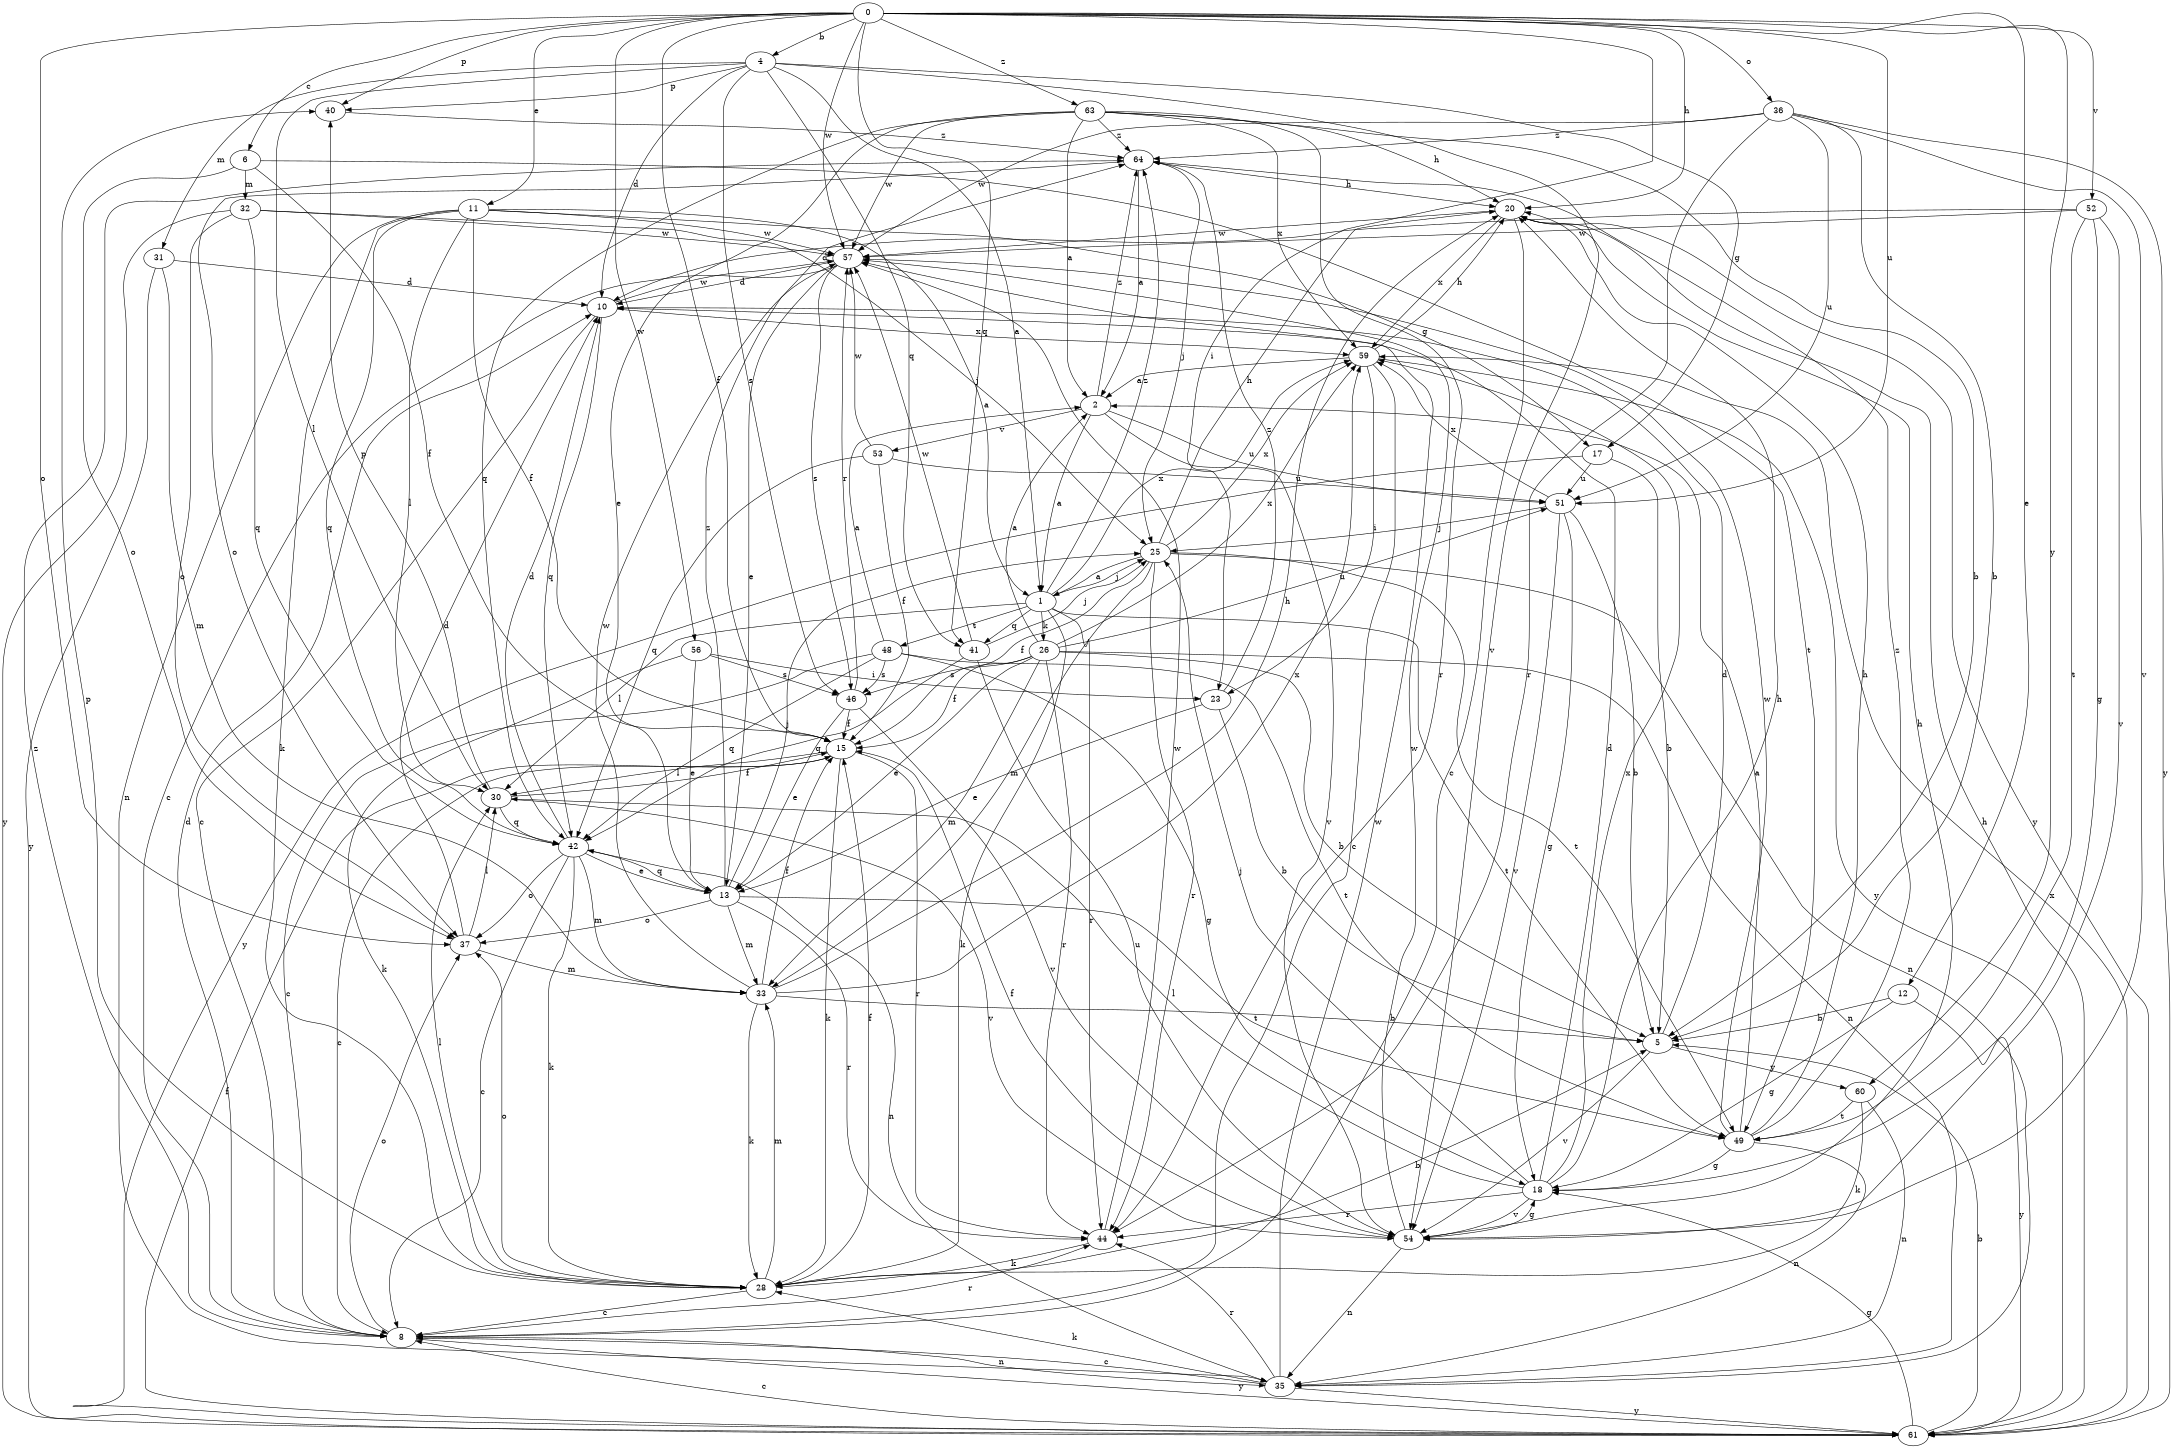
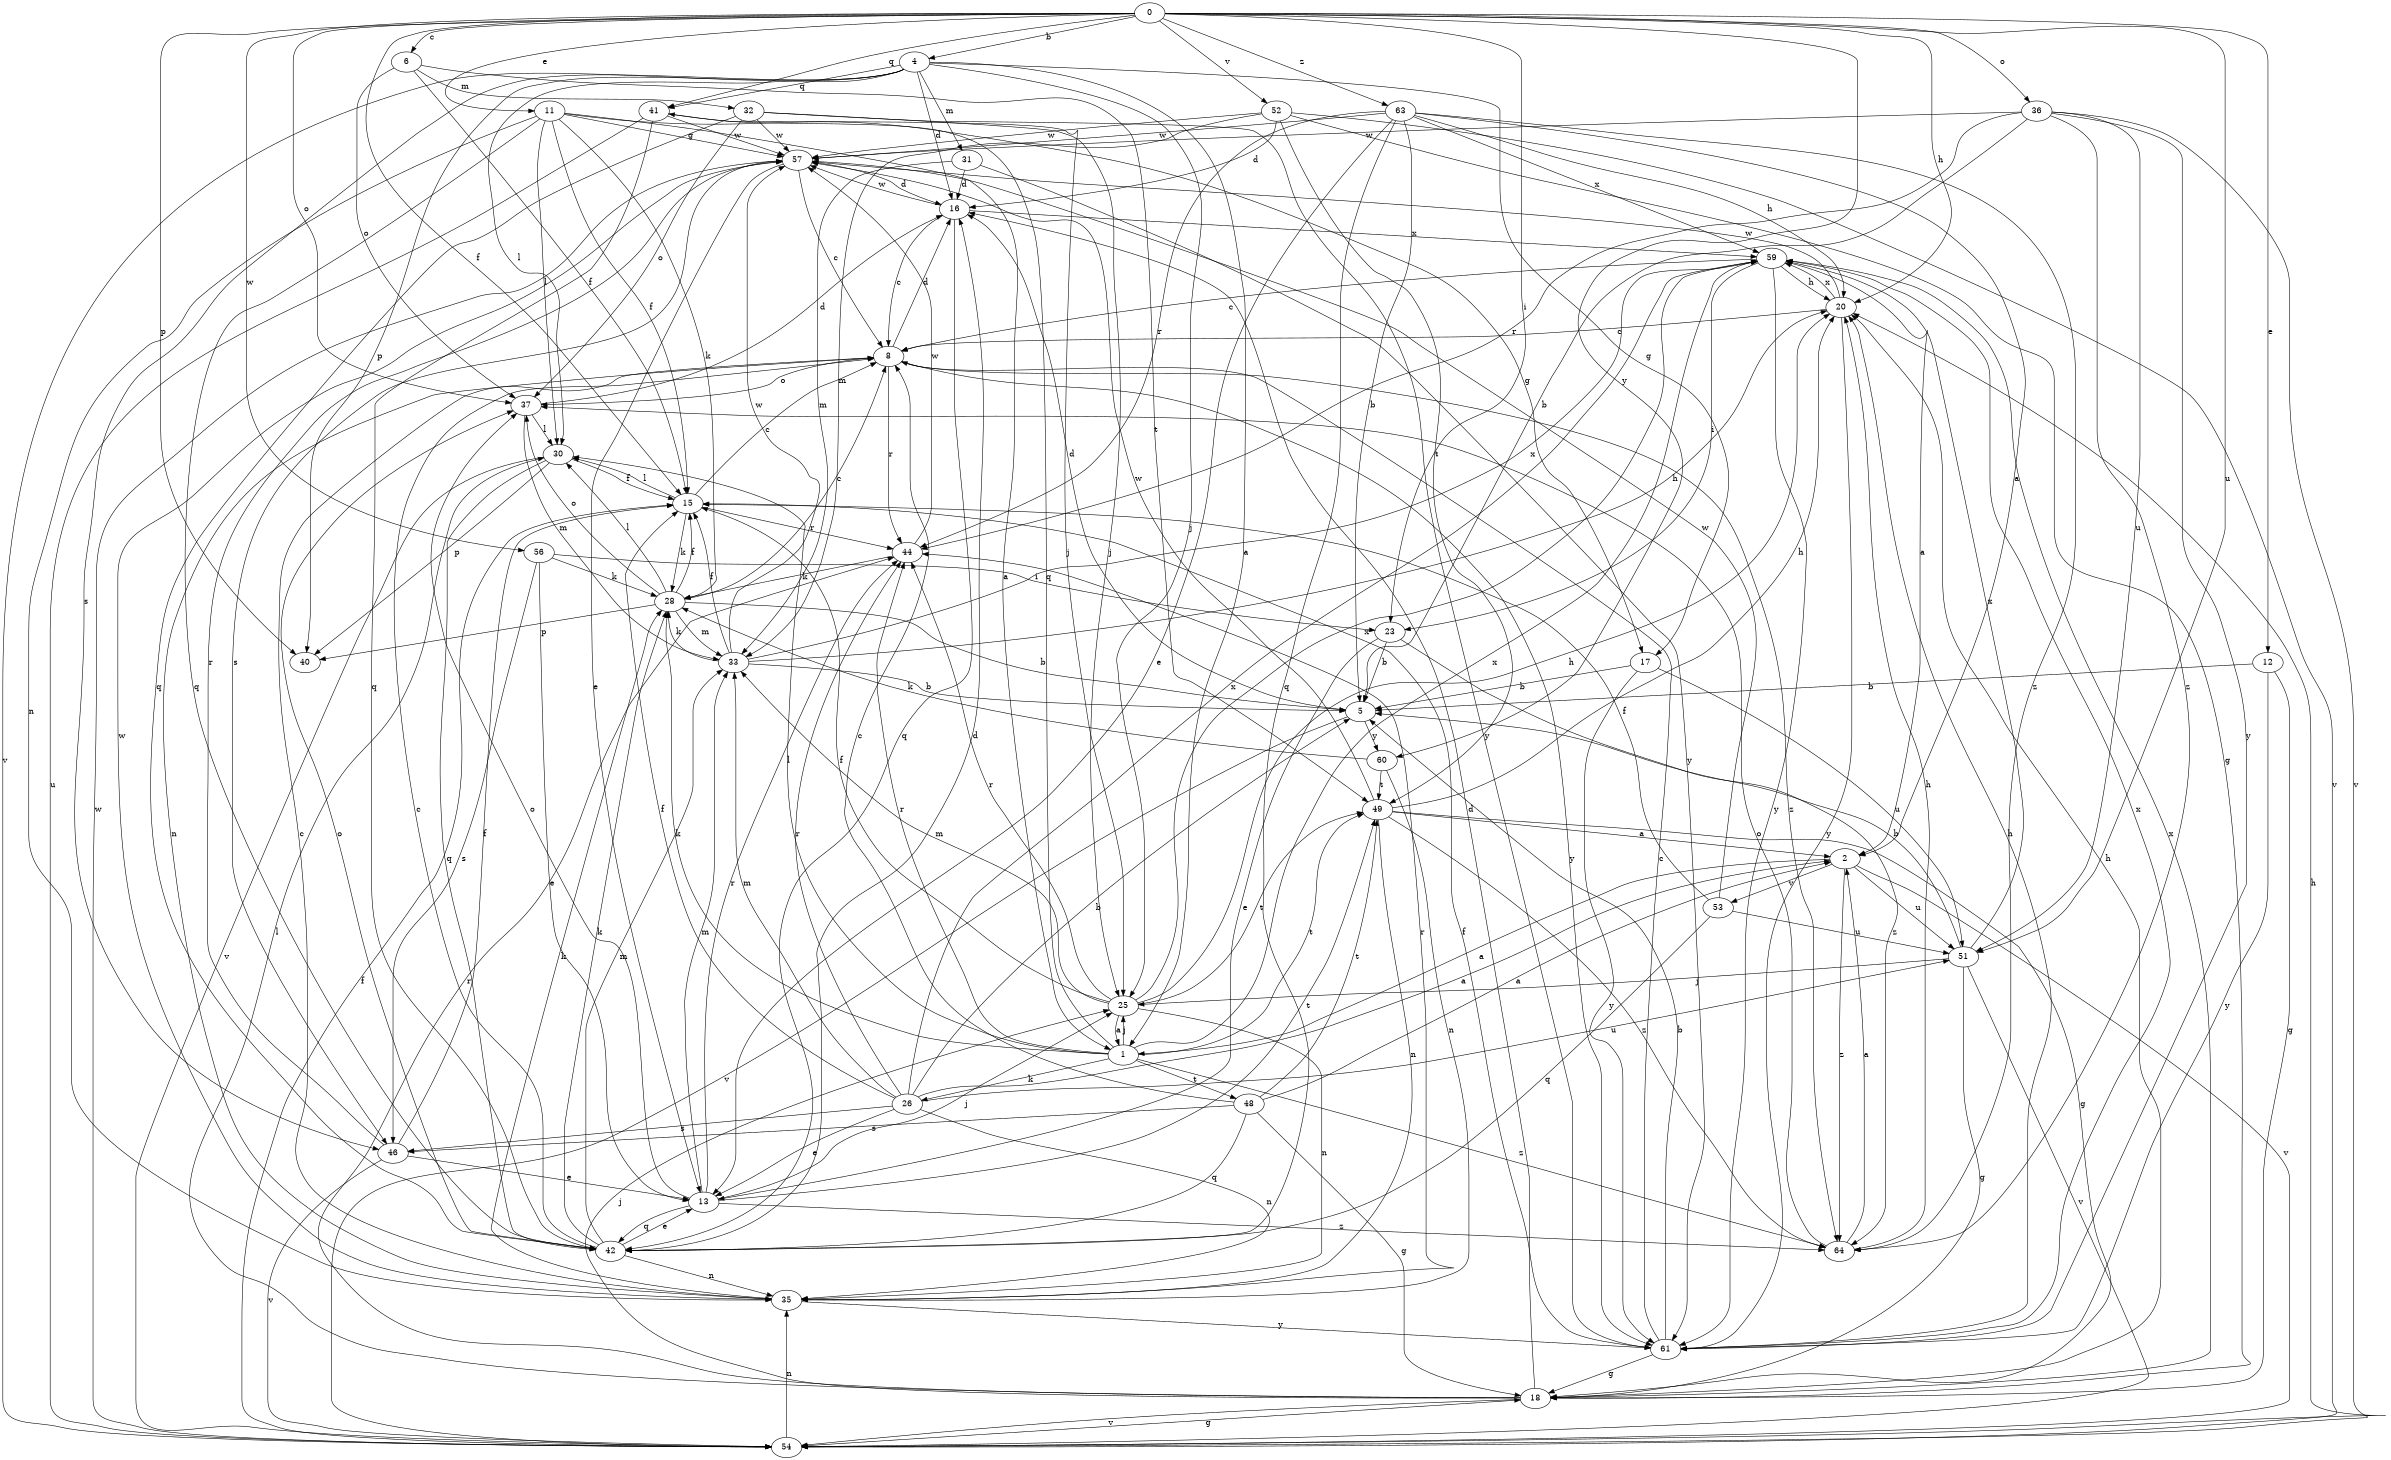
edge "0" -> "57": removed, label "w"
edge "40" -> "64": removed, label "z"
edge "52" -> "33": added, label "m"
edge "11" -> "57": label "w" -> "g"
node "10": label "10" -> "16"
edge "64" -> "25": now "4" -> "25"
